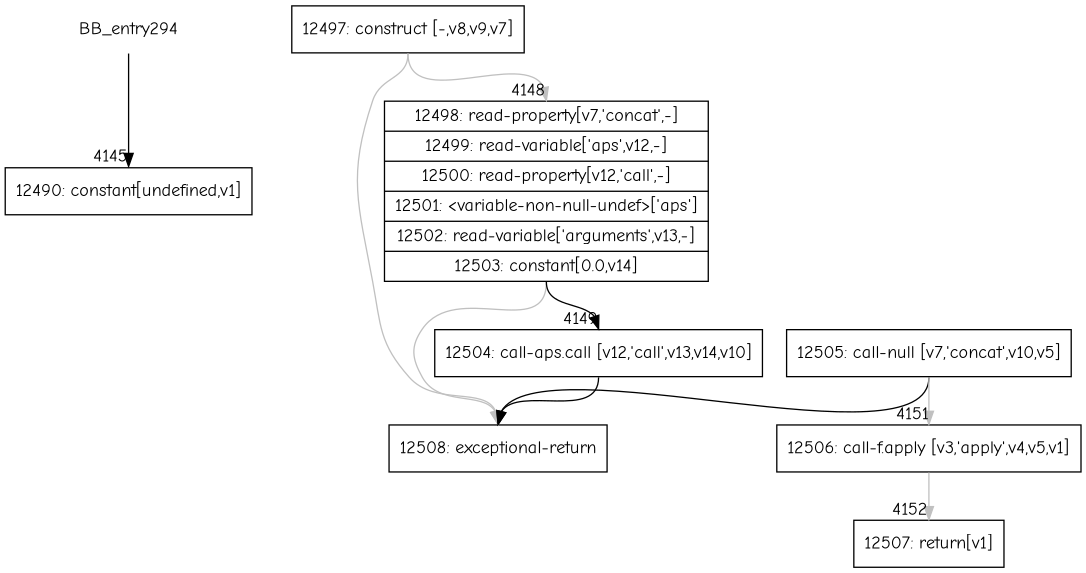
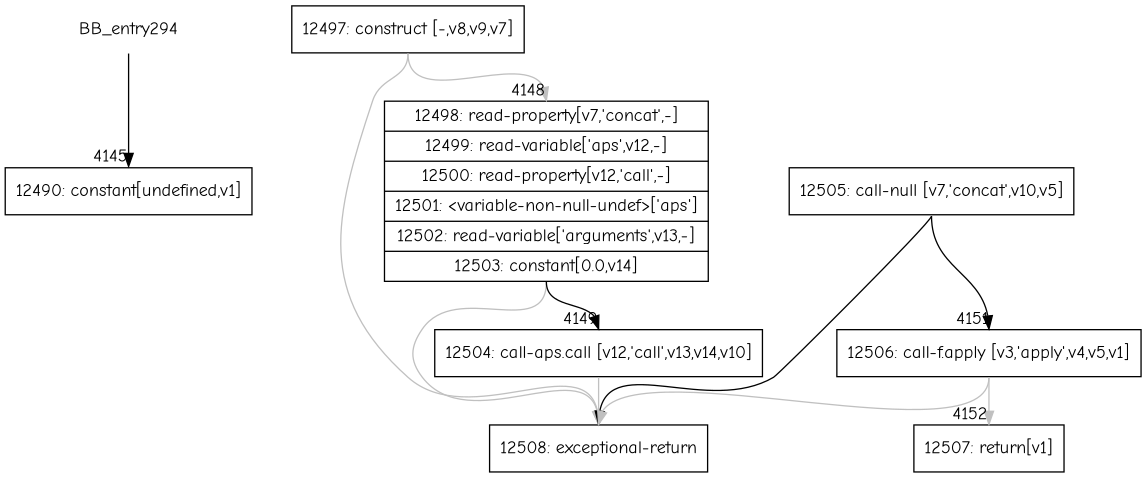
edge "12505: call-null [v7,'concat',v10,v5]" -> "12506: call-f.apply [v3,'apply',v4,v5,v1]": color gray -> black
edge "12504: call-aps.call [v12,'call',v13,v14,v10]" -> "12508: exceptional-return": color black -> gray
edge "12506: call-f.apply [v3,'apply',v4,v5,v1]" -> "12508: exceptional-return": added
